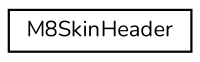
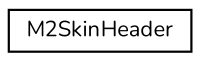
node "M8SkinHeader": label "M8SkinHeader" -> "M2SkinHeader"
